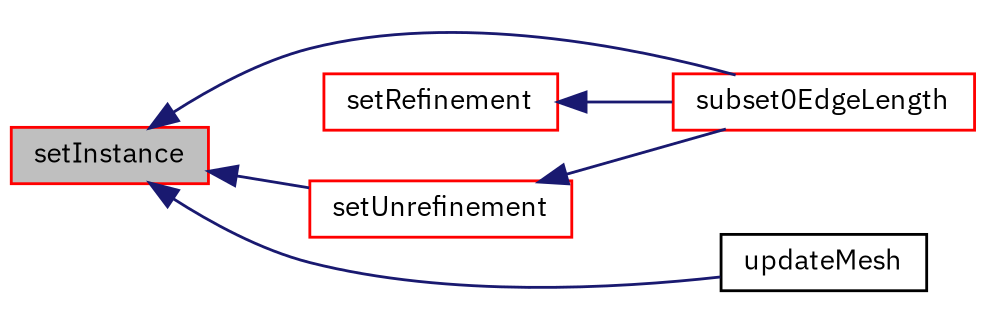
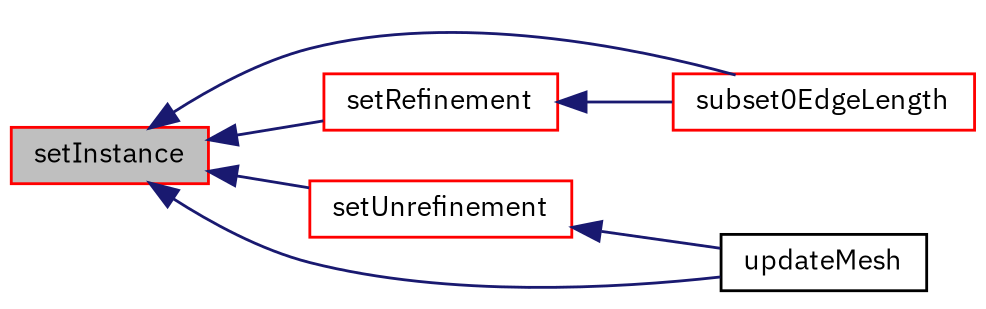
edge "setRefinement" -> "setInstance": added
edge "subset0EdgeLength" -> "setUnrefinement": now "updateMesh" -> "setUnrefinement"
